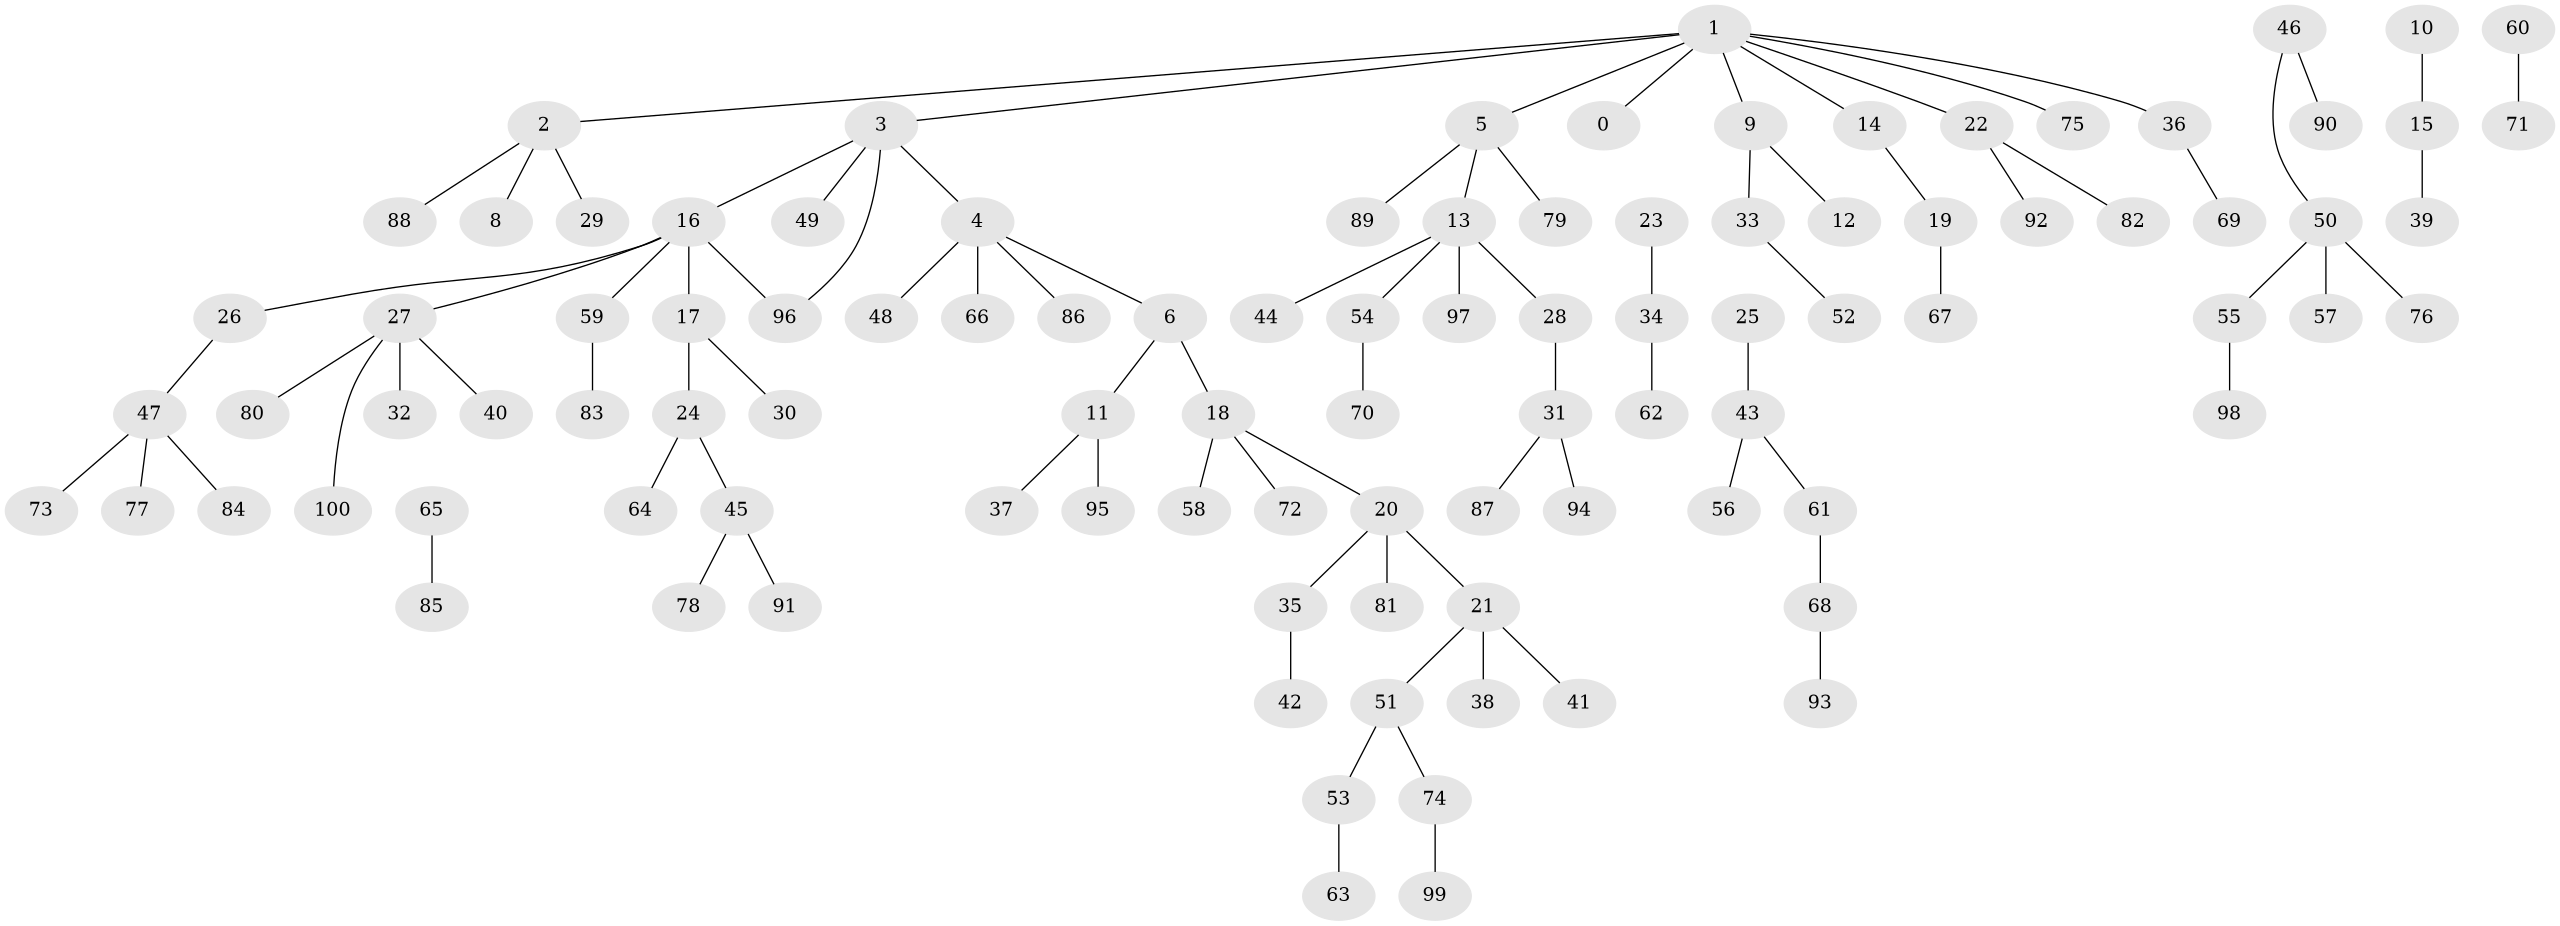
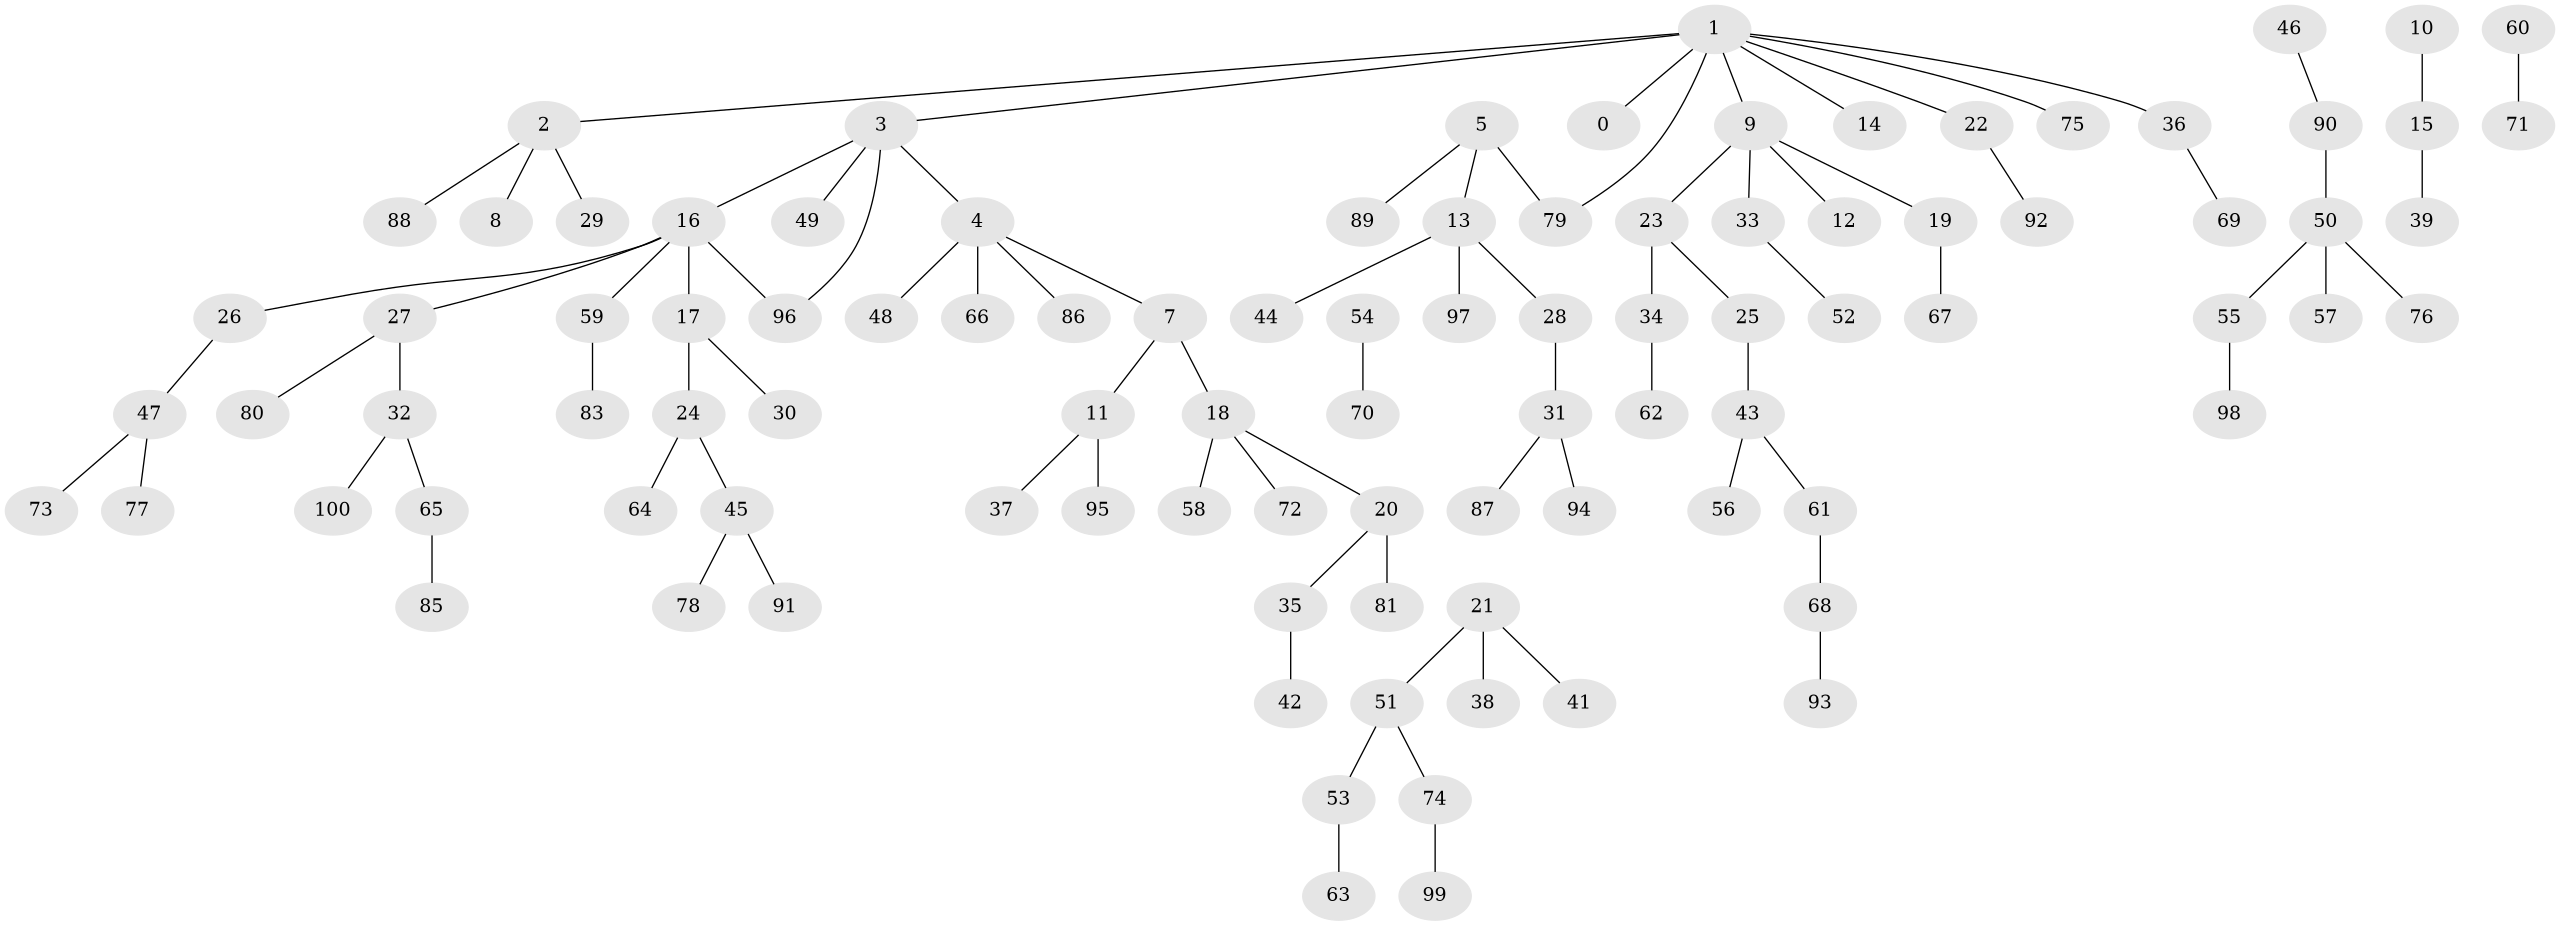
edge "1" -- "5": now "1" -- "79"
edge "46" -- "50": now "90" -- "50"
edge "9" -- "23": added
edge "14" -- "19": now "9" -- "19"
node "82": removed
edge "13" -- "54": removed
edge "23" -- "25": added
node "6": label "6" -> "7"
edge "27" -- "100": now "32" -- "100"
node "40": removed
edge "32" -- "65": added
node "84": removed
edge "20" -- "21": removed
